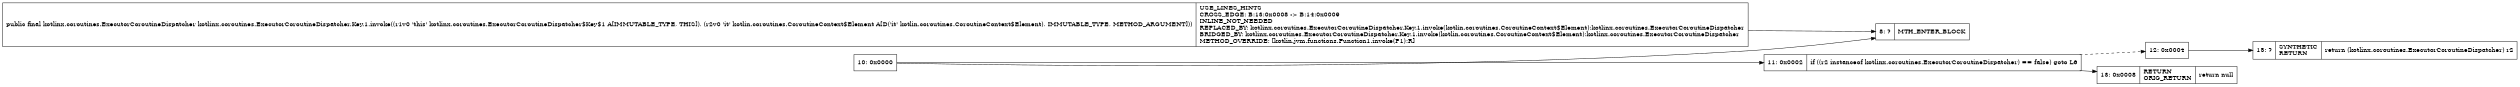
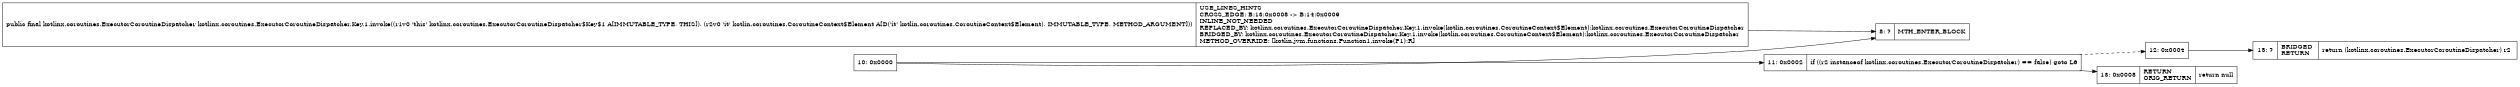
node "15: ?": text "SYNTHETIC" -> "BRIDGED"
